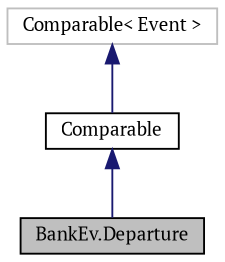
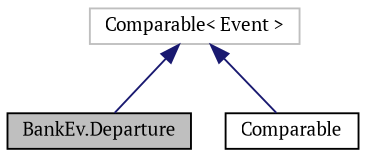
edge "BankEv.Departure" -> "Comparable": now "BankEv.Departure" -> "Comparable< Event >"
